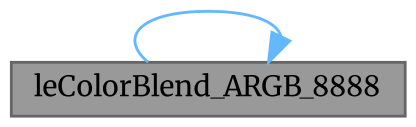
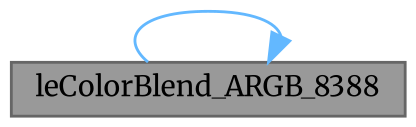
node "leColorBlend_ARGB_8888": label "leColorBlend_ARGB_8888" -> "leColorBlend_ARGB_8388"
